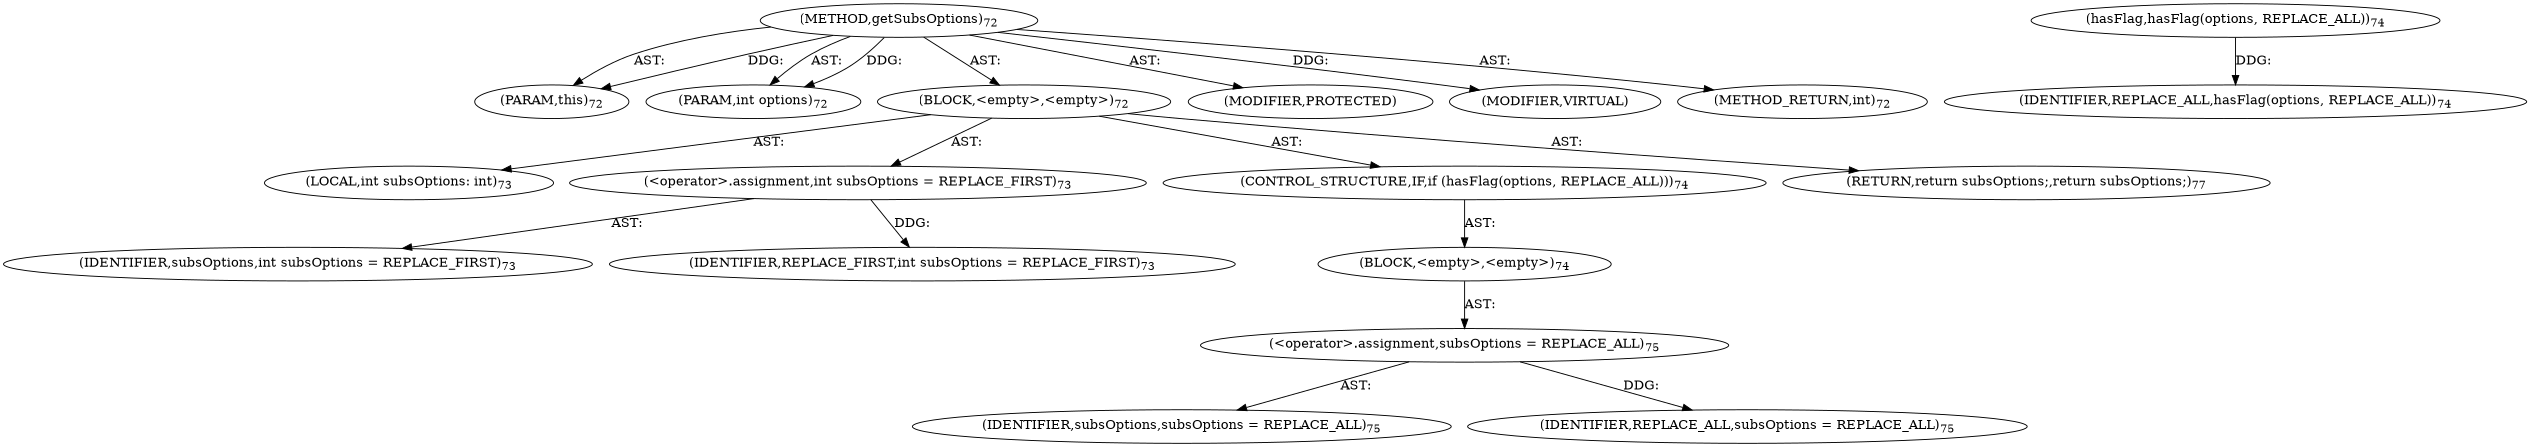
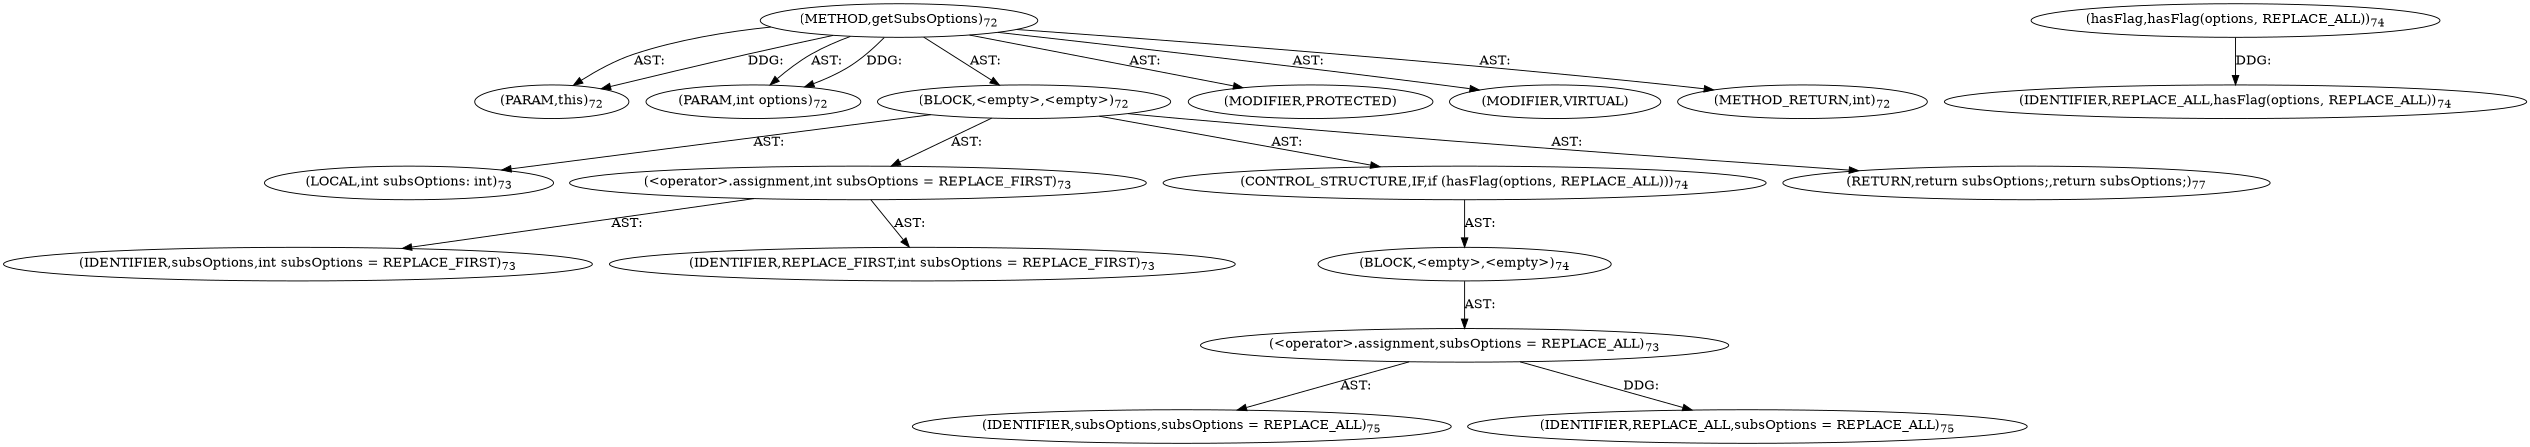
edge "(METHOD,getSubsOptions)" -> "(MODIFIER,VIRTUAL)": label "DDG: " -> "AST: "
edge "(<operator>.assignment,int subsOptions = REPLACE_FIRST)" -> "(IDENTIFIER,REPLACE_FIRST,int subsOptions = REPLACE_FIRST)": label "DDG: " -> "AST: "
node "(<operator>.assignment,subsOptions = REPLACE_ALL)": text "75" -> "73"
